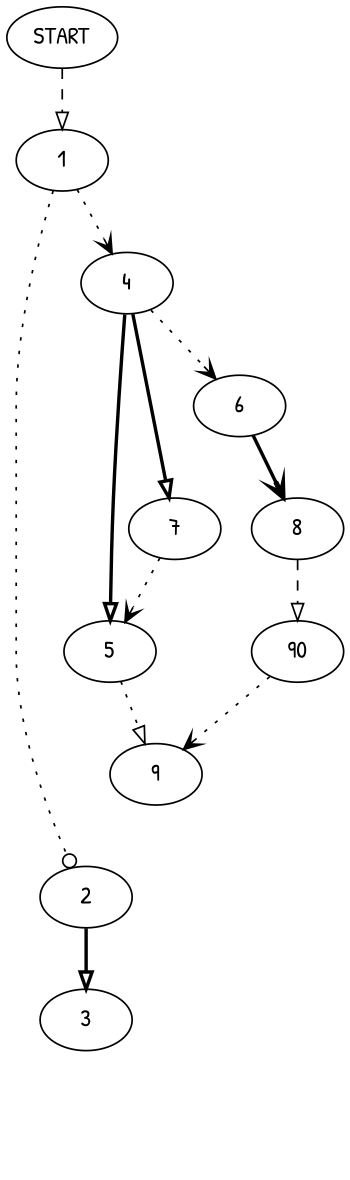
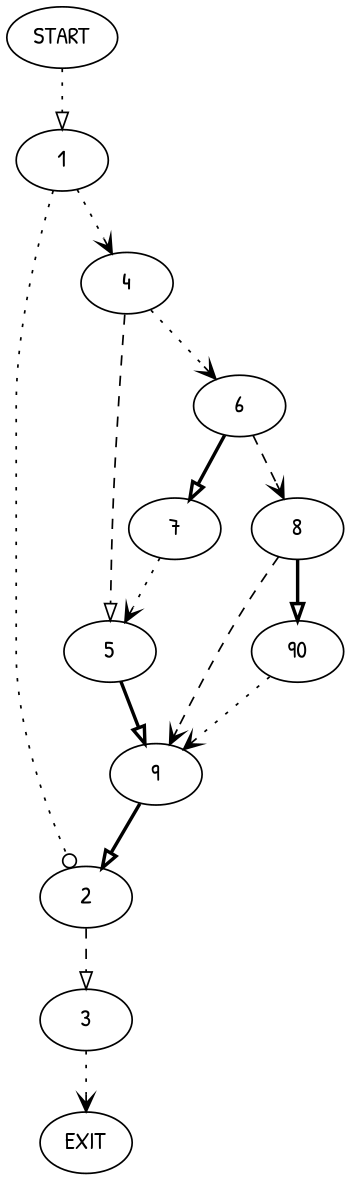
edge "START" -> "1": style dashed -> dotted
edge "4" -> "7": now "6" -> "7"
edge "4" -> "5": style bold -> dashed
edge "6" -> "8": style bold -> dashed
edge "8" -> "90": style dashed -> bold
edge "8" -> "9": added
edge "5" -> "9": style dotted -> bold
edge "9" -> "2": added
edge "2" -> "3": style bold -> dashed
node "EXIT": added
